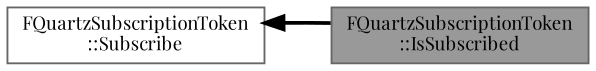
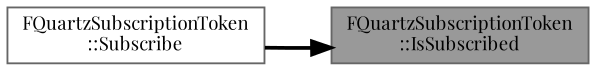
edge "FQuartzSubscriptionToken ::IsSubscribed" -> "FQuartzSubscriptionToken ::Subscribe": reversed
